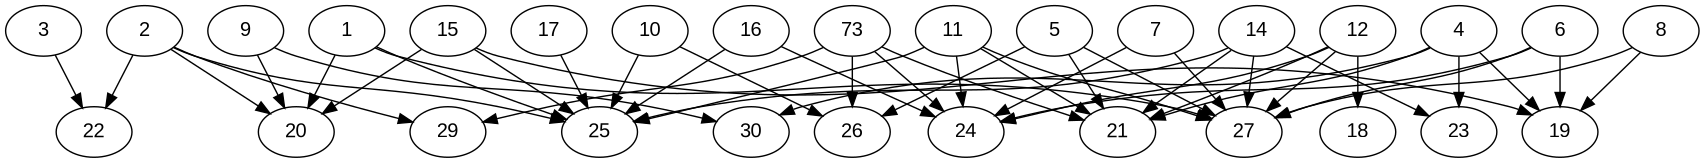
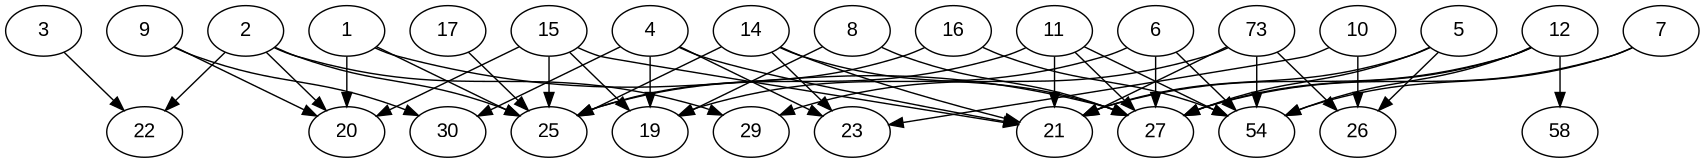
edge "10" -> "25": now "10" -> "23"
edge "15" -> "21": added
node "24": label "24" -> "54"
node "18": label "18" -> "58"
